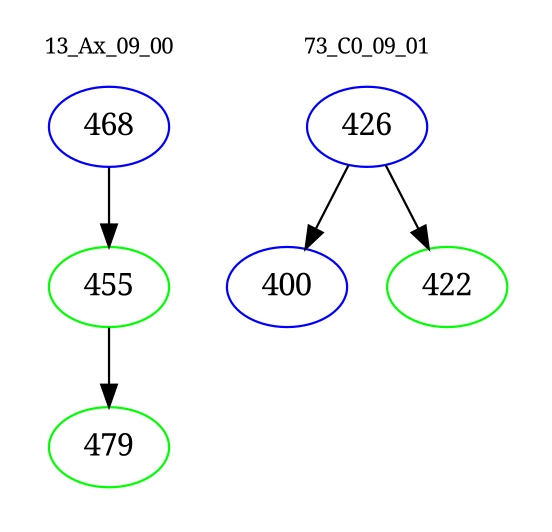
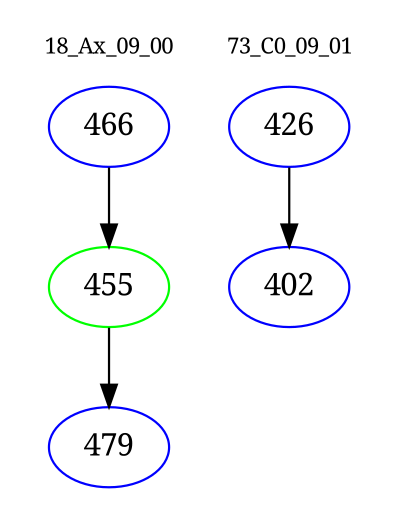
cluster "13_Ax_09_00": label "13_Ax_09_00" -> "18_Ax_09_00"
node "468": label "468" -> "466"
node "400": label "400" -> "402"
node "422": removed
node "479": color green -> blue
